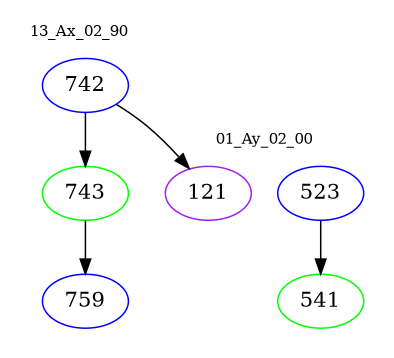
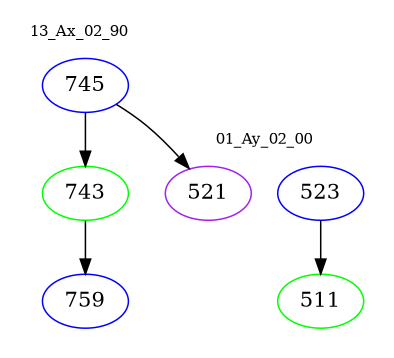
node "742": label "742" -> "745"
node "121": label "121" -> "521"
node "541": label "541" -> "511"
